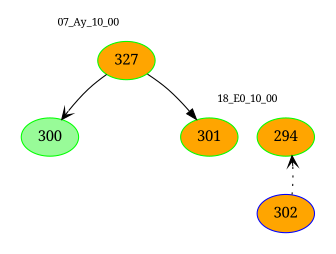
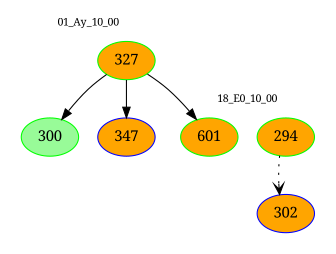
cluster "07_Ay_10_00": label "07_Ay_10_00" -> "01_Ay_10_00"
edge "327" -> "300": arrowhead vee -> normal
node "347": added
node "301": label "301" -> "601"
edge "302" -> "294": reversed
